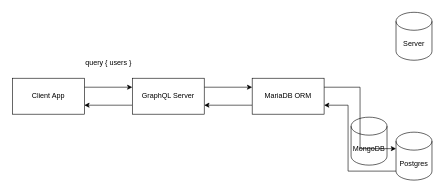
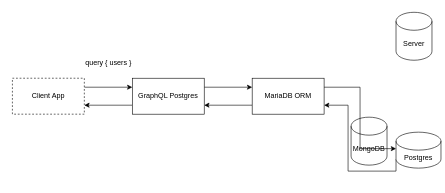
node "Client App": style solid -> dashed
node "GraphQL Server": label "GraphQL Server" -> "GraphQL Postgres"
node "Postgres": size 36x48 -> 45x36
